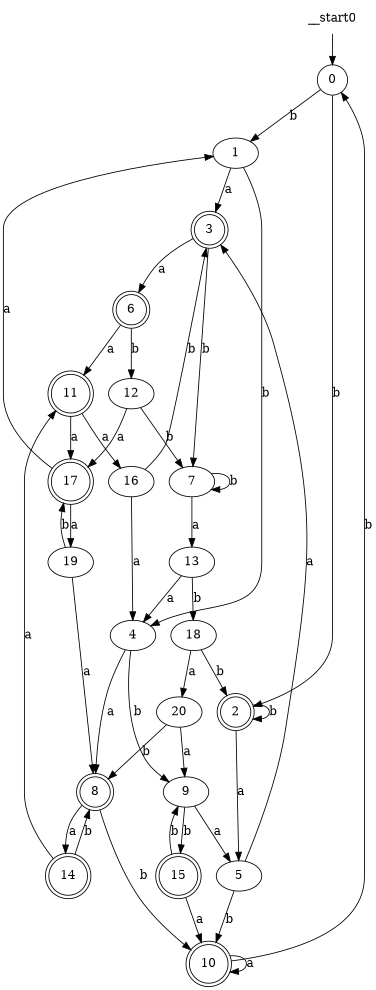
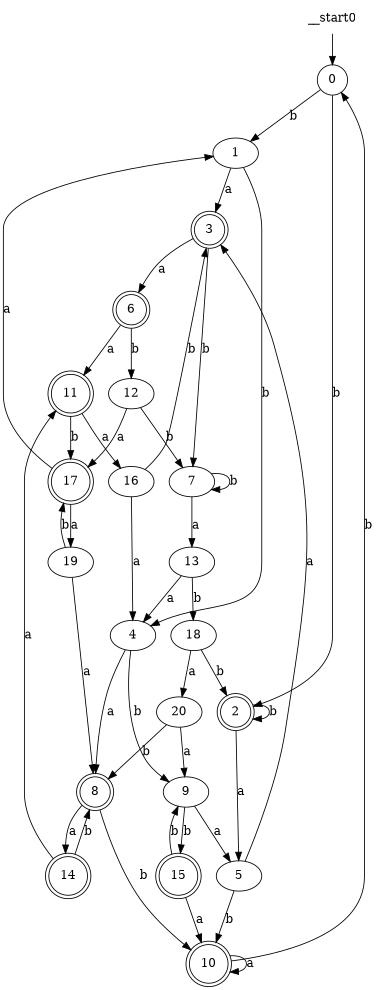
edge "11" -> "17": label "a" -> "b"
